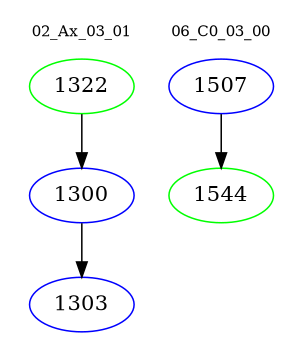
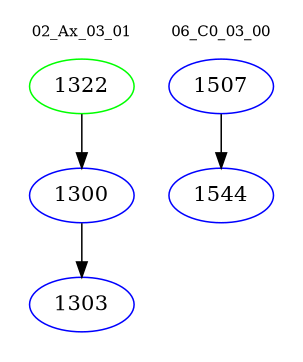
node "1544": color green -> blue
